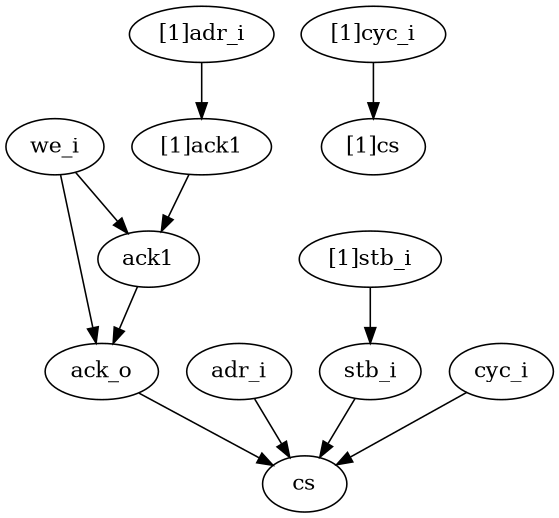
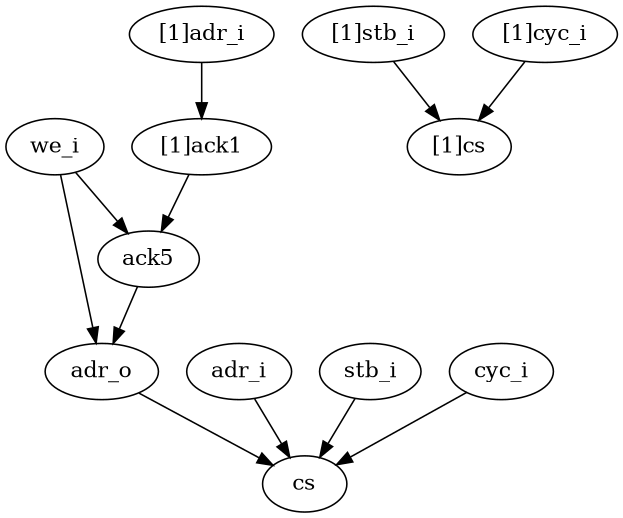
node "ack1": label "ack1" -> "ack5"
edge "[1]stb_i" -> "stb_i": now "[1]stb_i" -> "[1]cs"
node "ack_o": label "ack_o" -> "adr_o"
